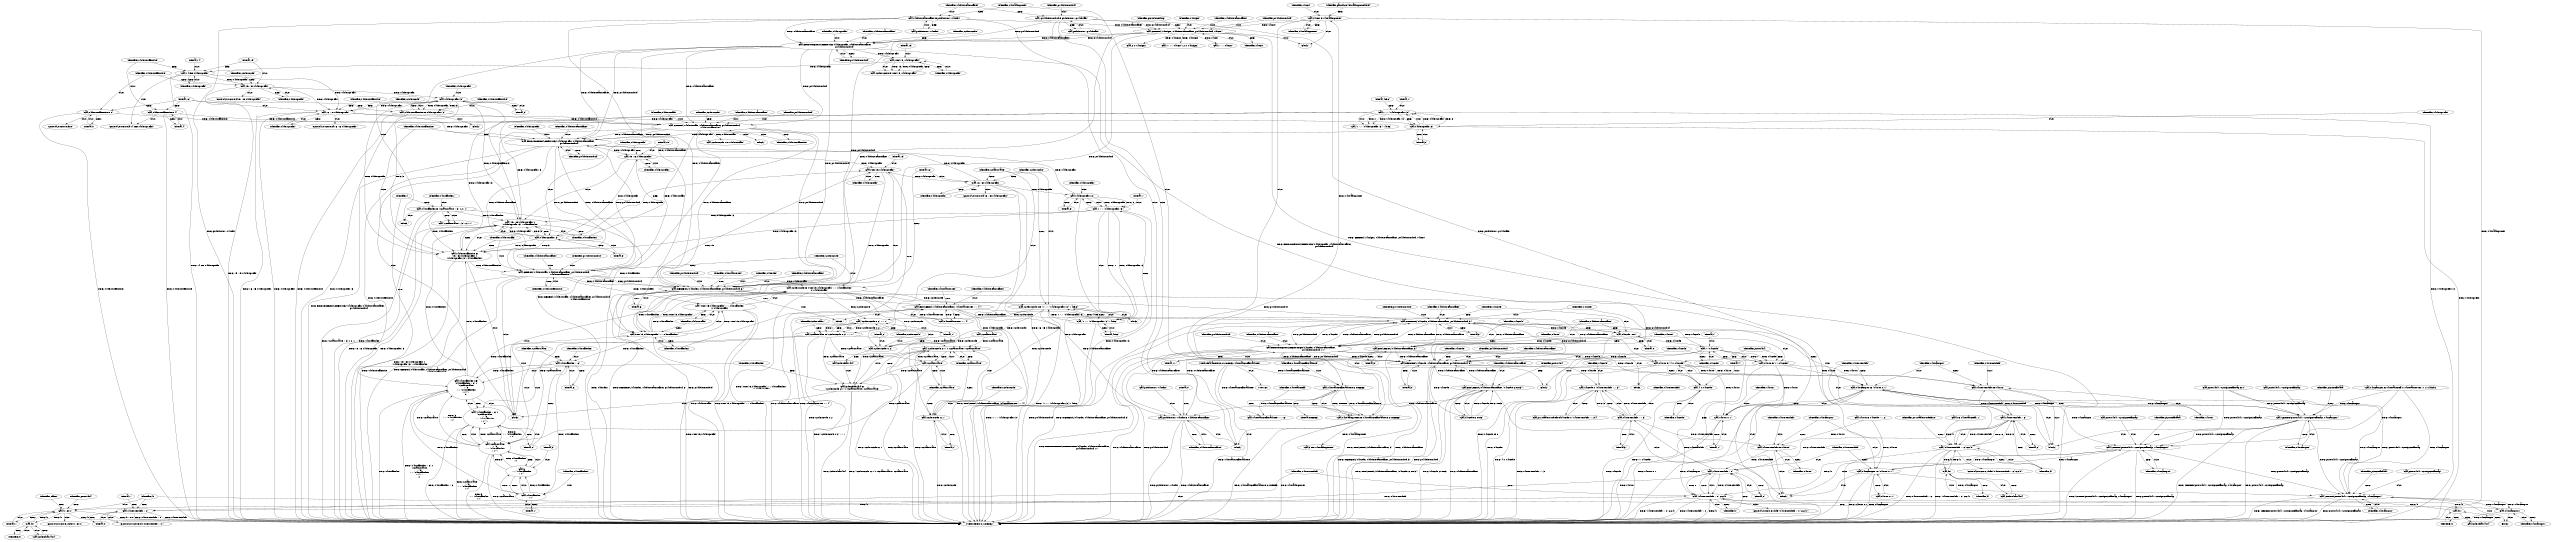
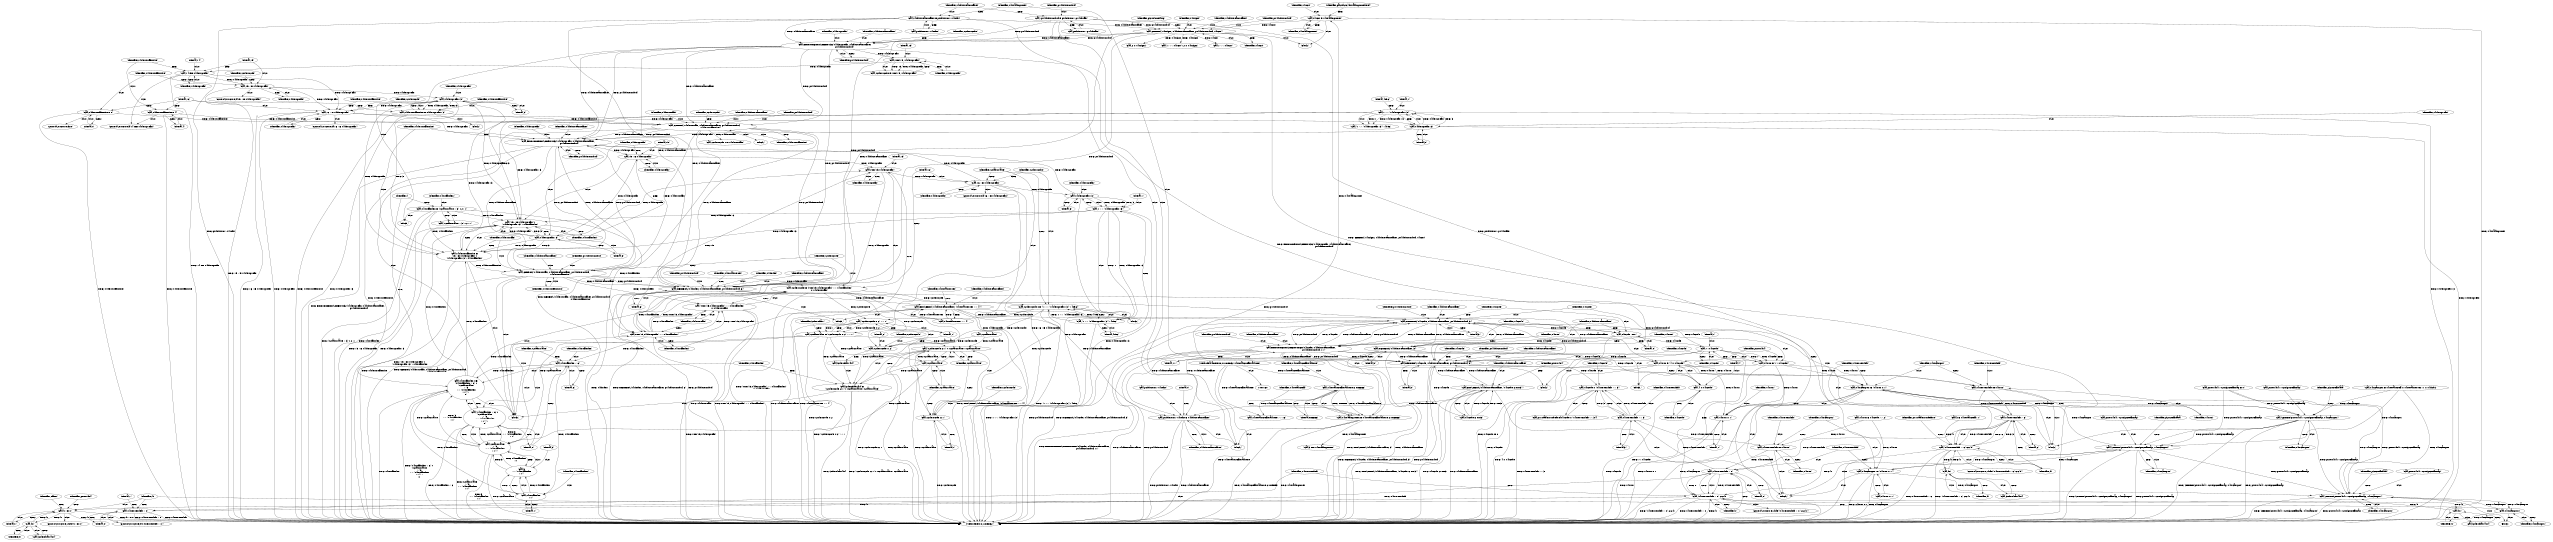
edge "(Call,u4_cnt = u4_trailing_ones)" -> "(Call,u4_total_coeff_trail_one & 0xFFFF)": now "(Literal,0xFFFF)" -> "(Call,u4_total_coeff_trail_one & 0xFFFF)"
node "(Call,FLUSHBITS(u4_bitstream_offset, 3))": label "(Call,FLUSHBITS(u4_bitstream_offset, 3))" -> "(Call,NEXTBITS(u4_bitstream_offset, 3))"
edge "(Call,u4_zeroes_left > 0)" -> "(Call,u4_zeroes_left << 3)": label "DDG: u4_total_left" -> "DDG: u4_zeroes_left"
